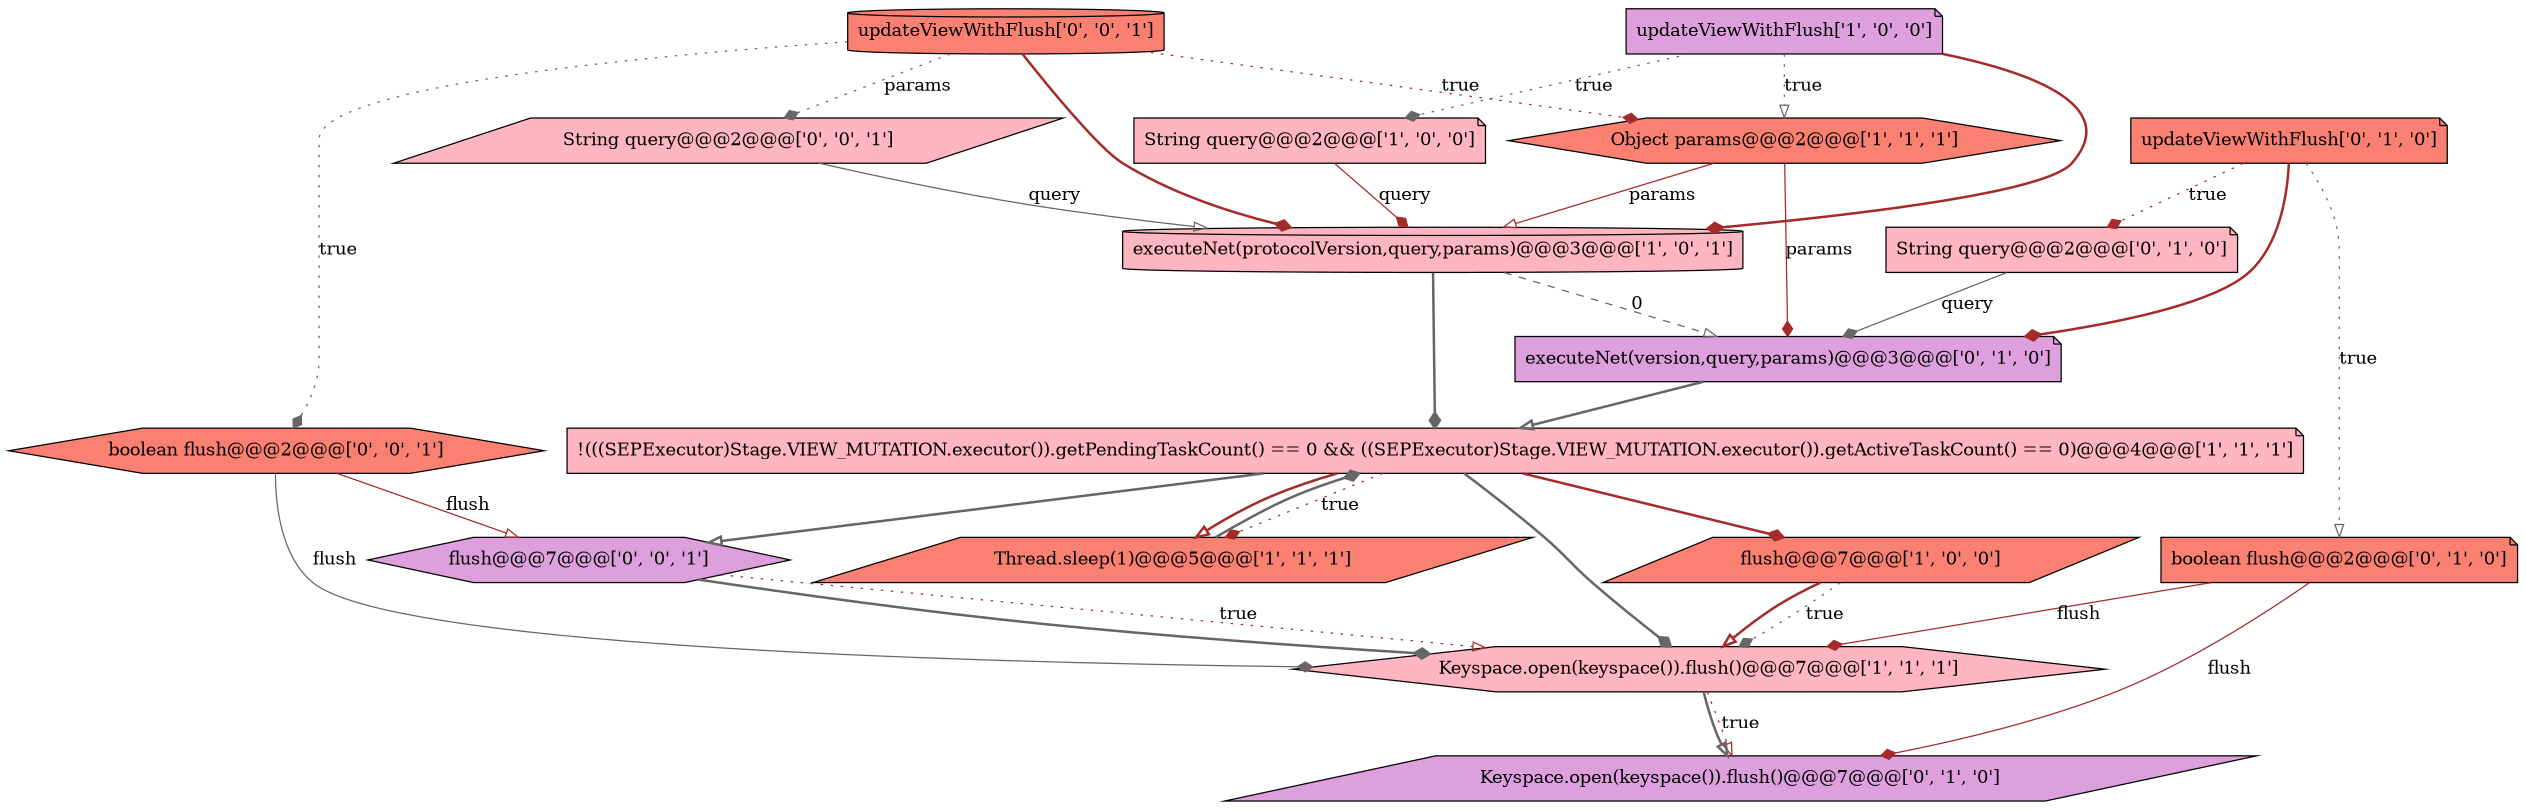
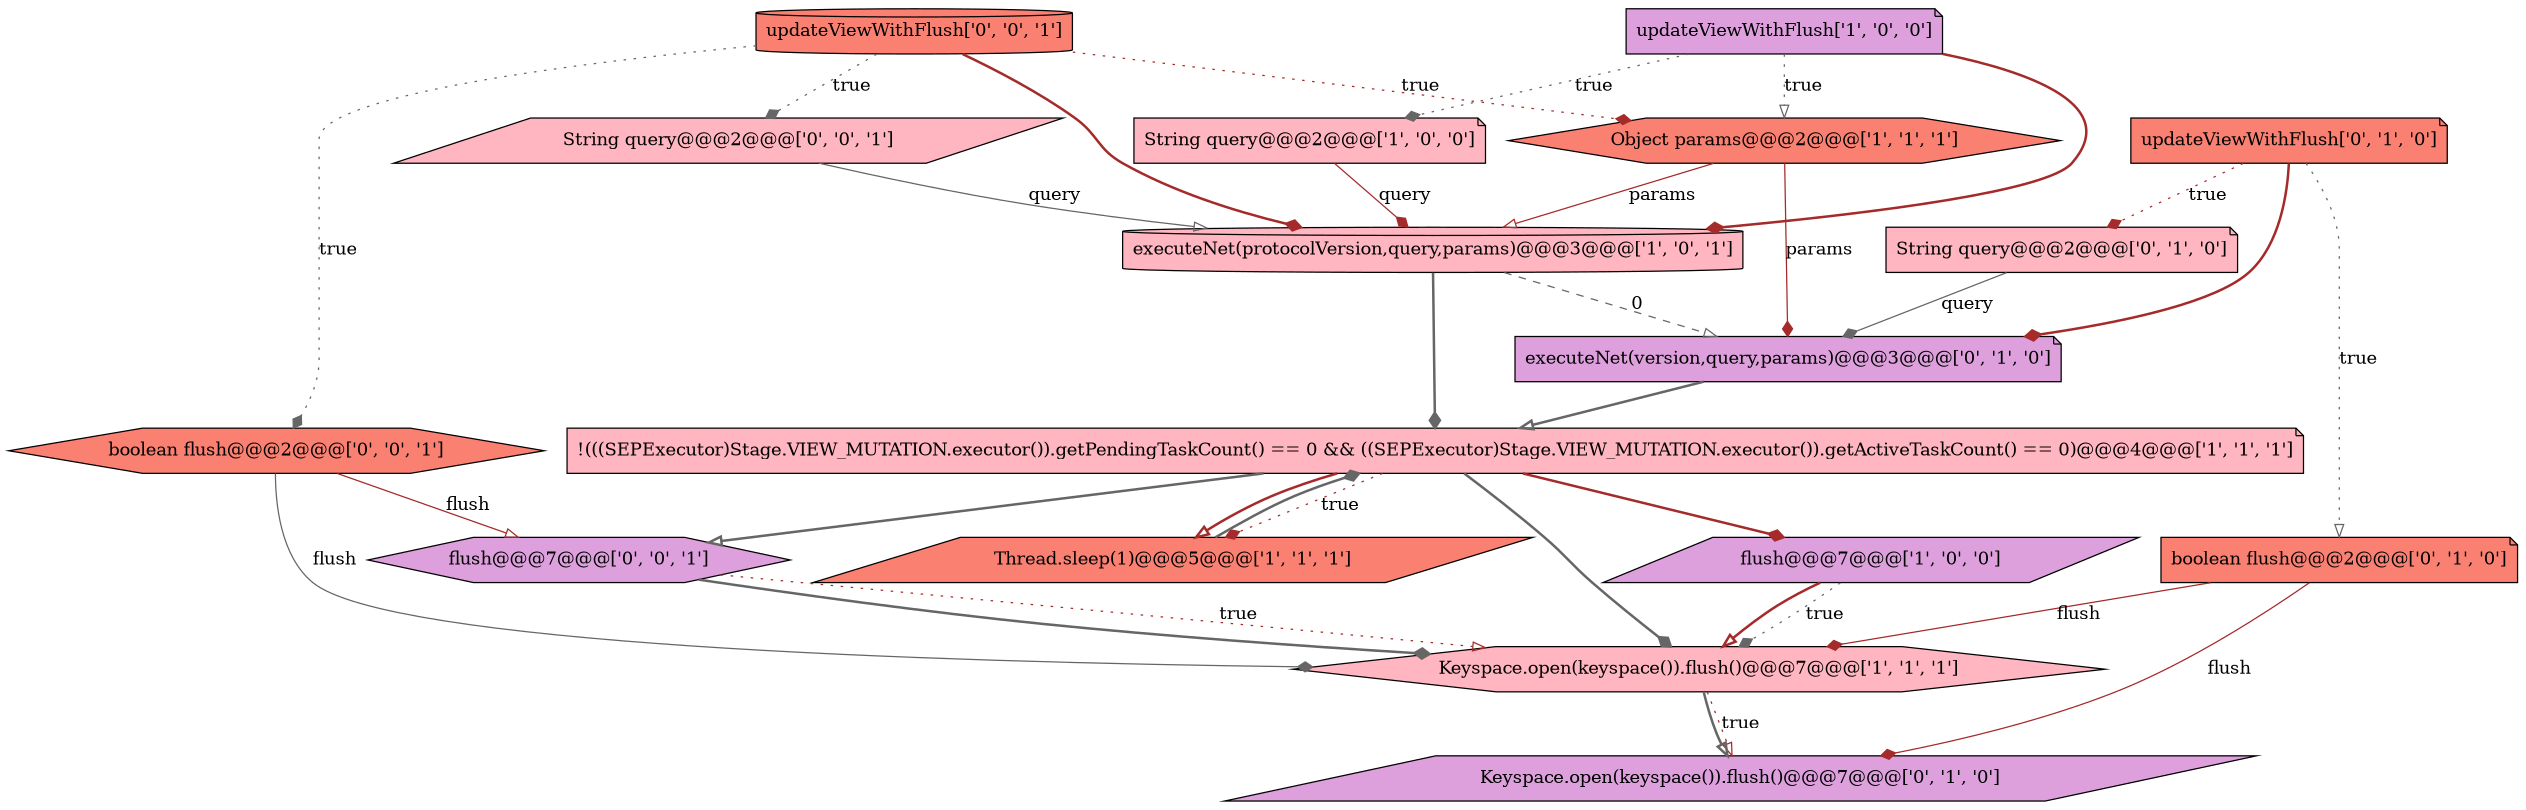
edge "updateViewWithFlush['0', '0', '1']" -> "String query@@@2@@@['0', '0', '1']": label "params" -> "true"
node "flush@@@7@@@['1', '0', '0']": fillcolor salmon -> plum
